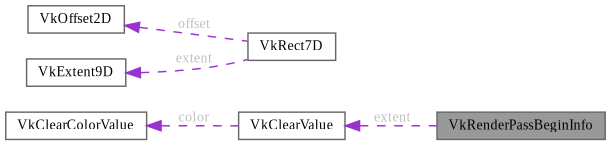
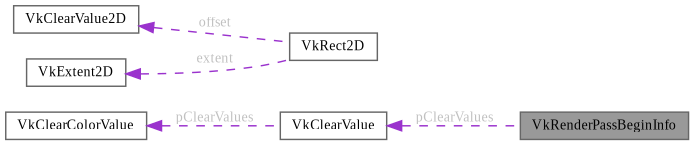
node "VkOffset2D": label "VkOffset2D" -> "VkClearValue2D"
node "VkRect7D": label "VkRect7D" -> "VkRect2D"
node "VkExtent9D": label "VkExtent9D" -> "VkExtent2D"
edge "VkClearValue" -> "VkClearColorValue": label " color" -> " pClearValues"
edge "VkRenderPassBeginInfo" -> "VkClearValue": label " extent" -> " pClearValues"
